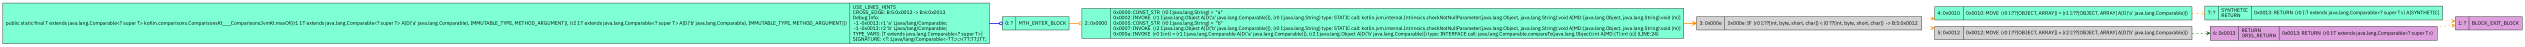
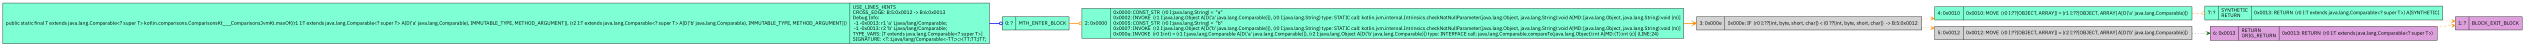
edge "5: 0x0012" -> "6: 0x0013": style dashed -> dotted
